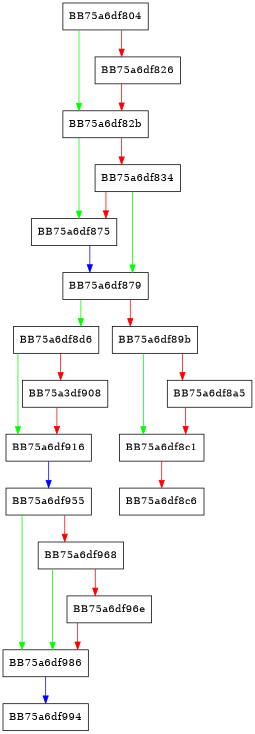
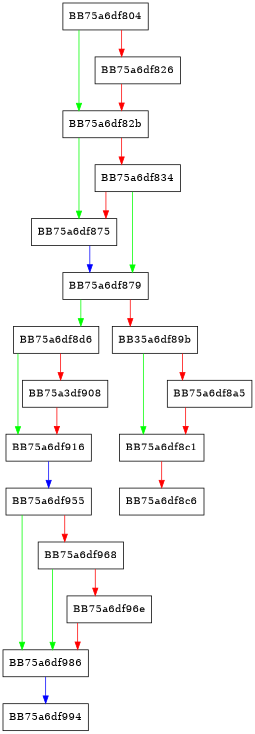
node "BB75a6df89b": label "BB75a6df89b" -> "BB35a6df89b"
